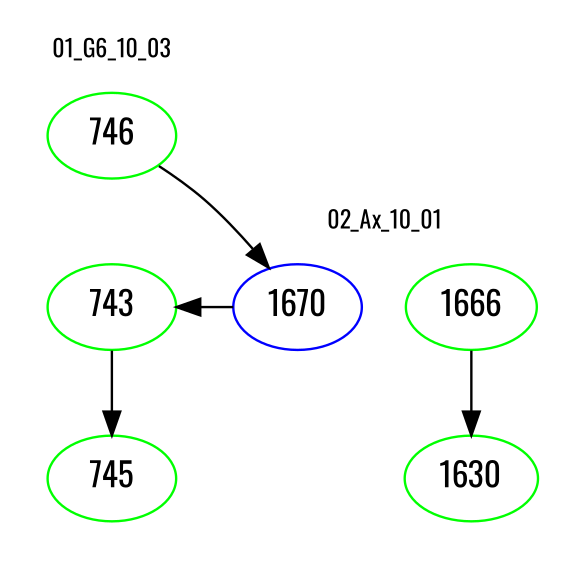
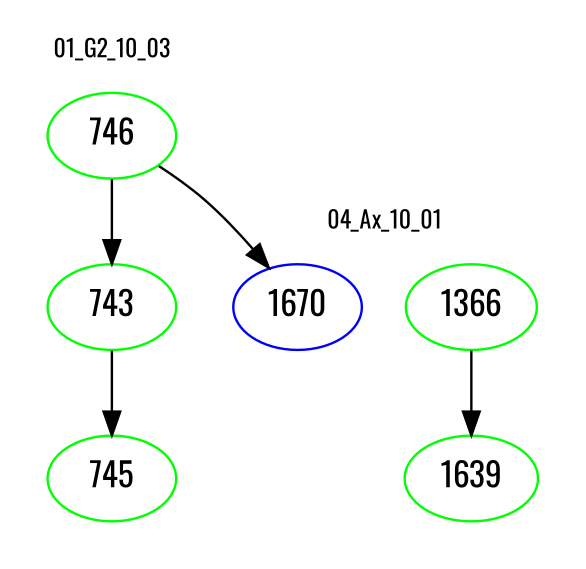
cluster "01_G6_10_03": label "01_G6_10_03" -> "01_G2_10_03"
cluster "02_Ax_10_01": label "02_Ax_10_01" -> "04_Ax_10_01"
edge "1670" -> "743": now "746" -> "743"
node "1666": label "1666" -> "1366"
node "1630": label "1630" -> "1639"
